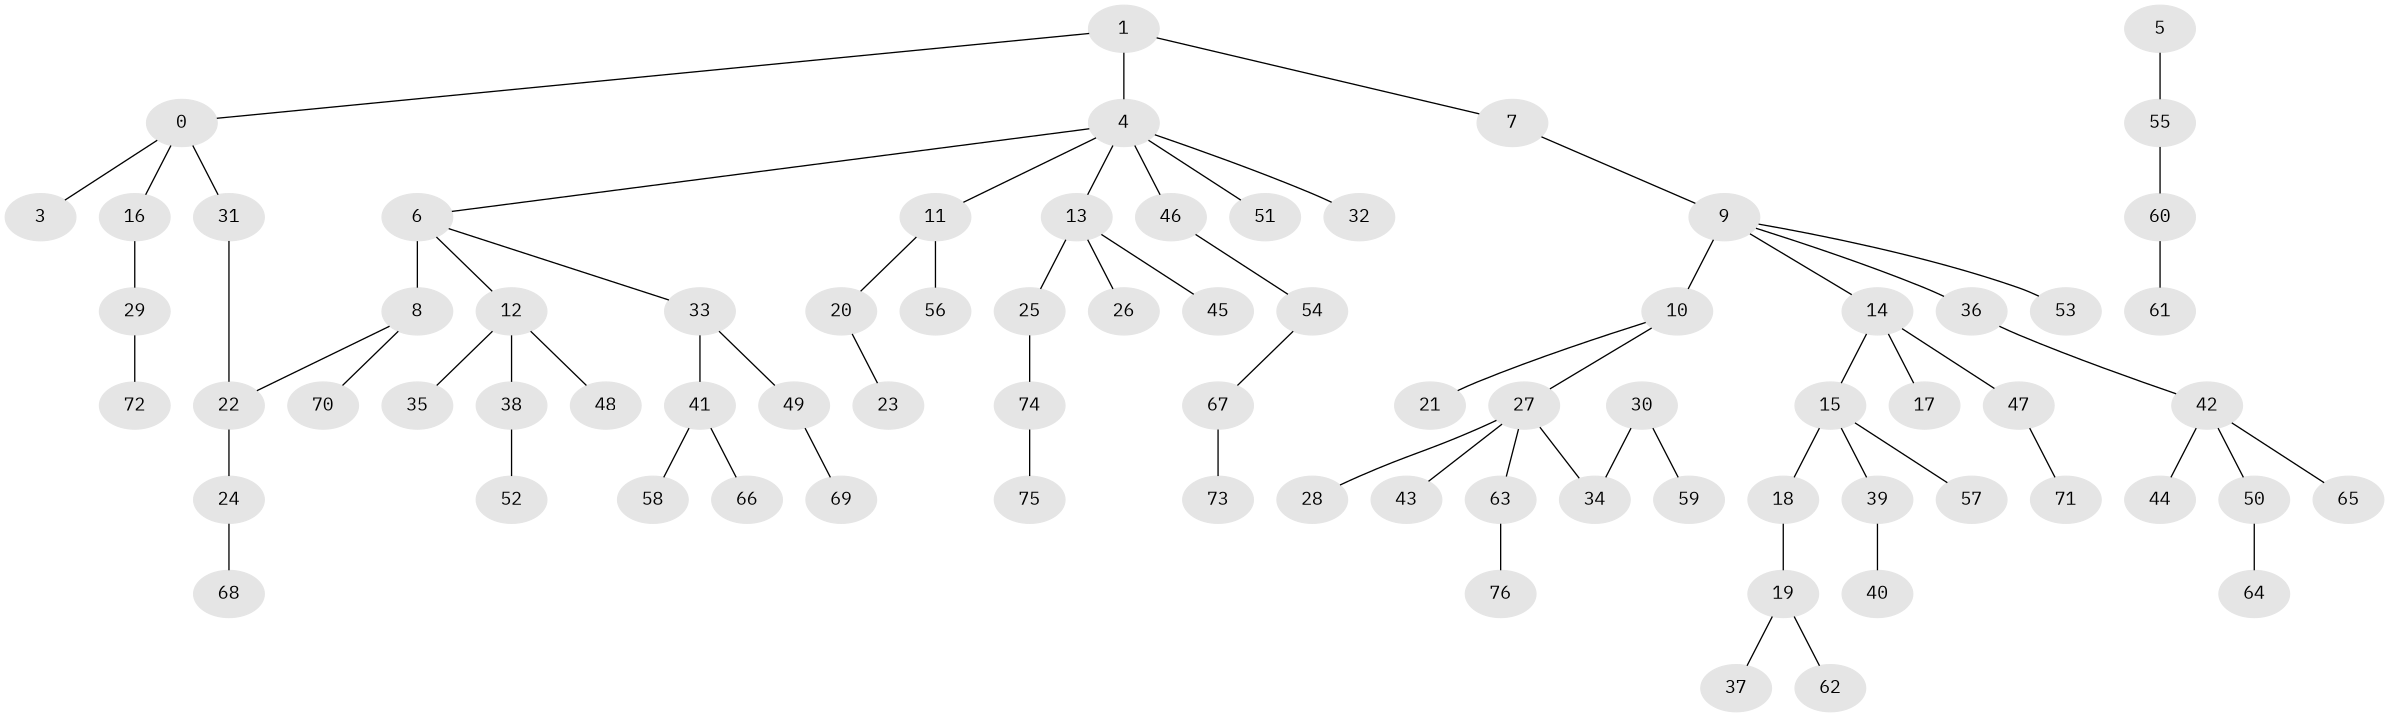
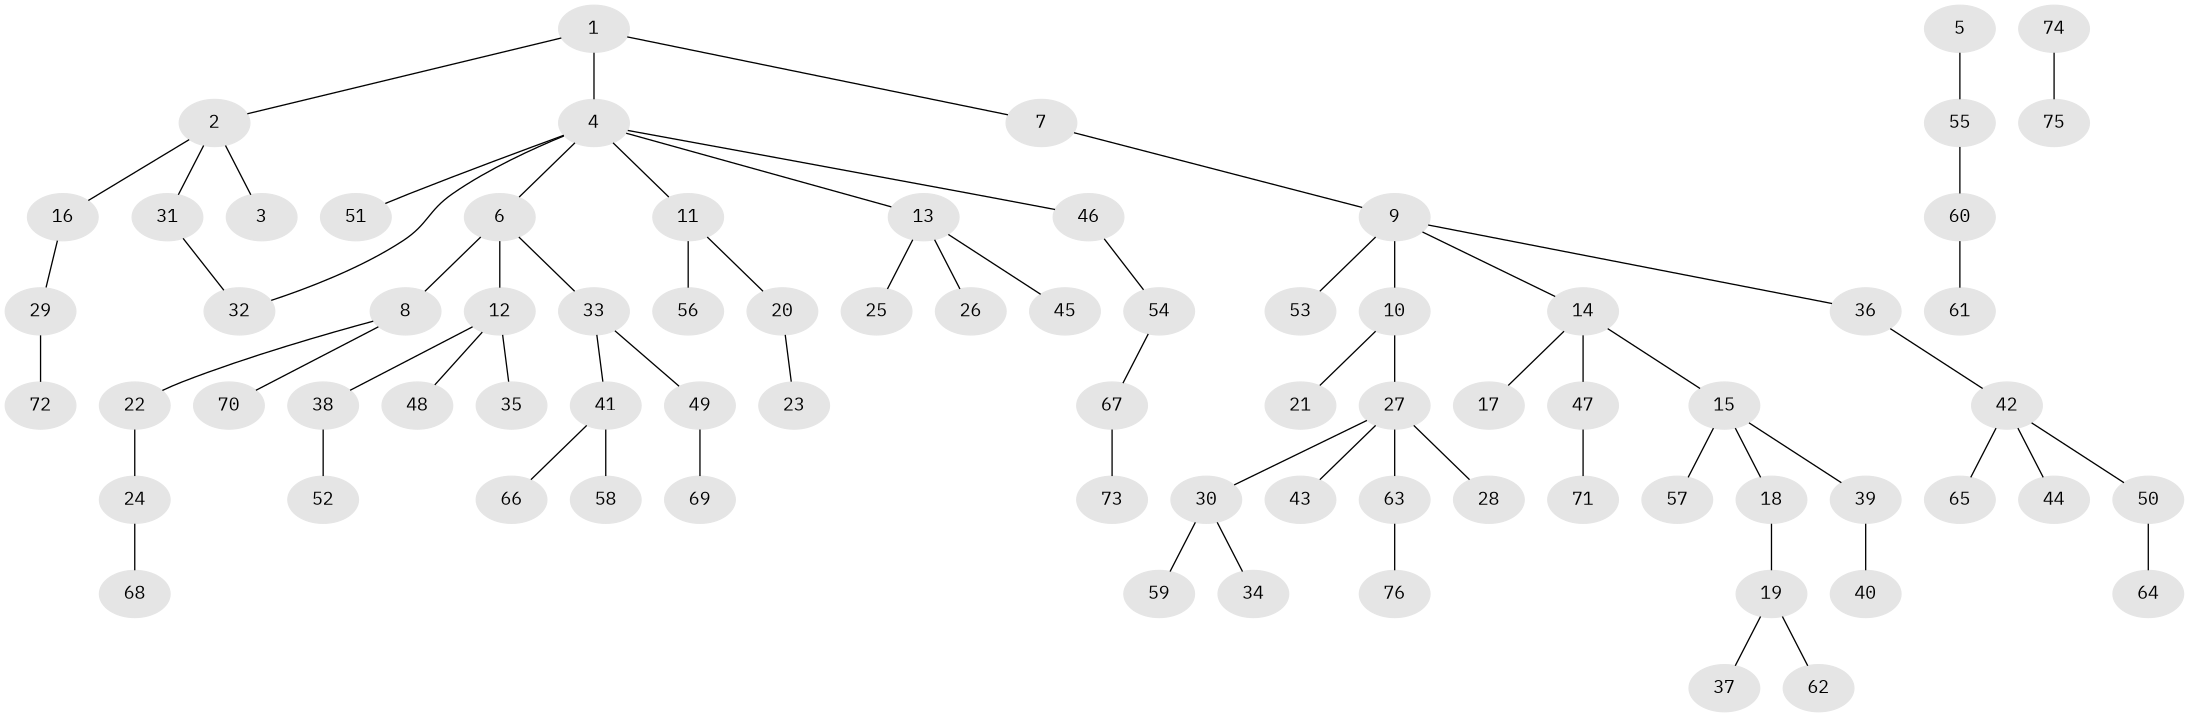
node "0": label "0" -> "2"
edge "31" -- "22": now "31" -- "32"
edge "25" -- "74": removed
edge "27" -- "34": now "27" -- "30"
